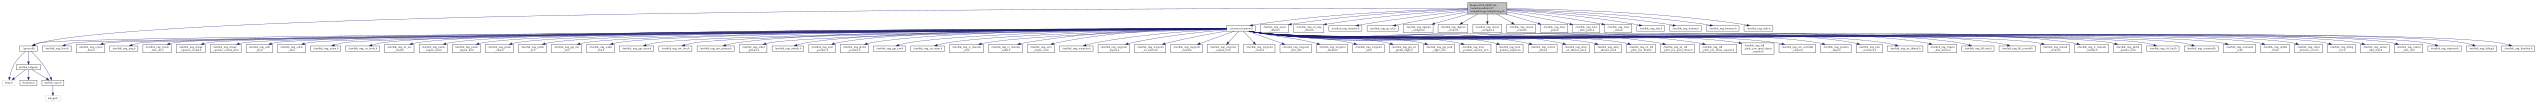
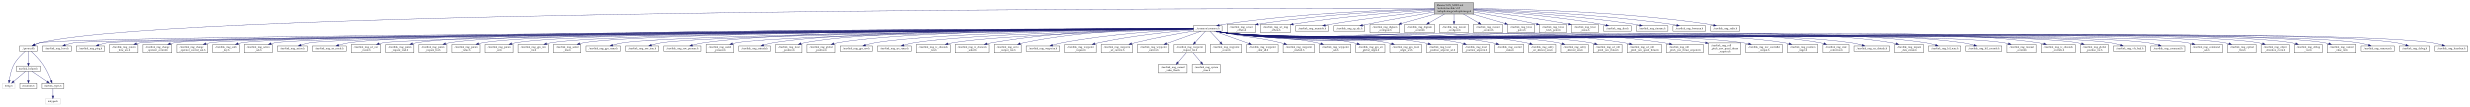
edge "../common/common.h" -> "./mavlink_msg_system _time.h": now "./mavlink_msg_waypoint _request_list.h" -> "./mavlink_msg_system _time.h"
edge "../common/common.h" -> "./mavlink_msg_named _value_float.h": now "./mavlink_msg_waypoint _request_list.h" -> "./mavlink_msg_named _value_float.h"
